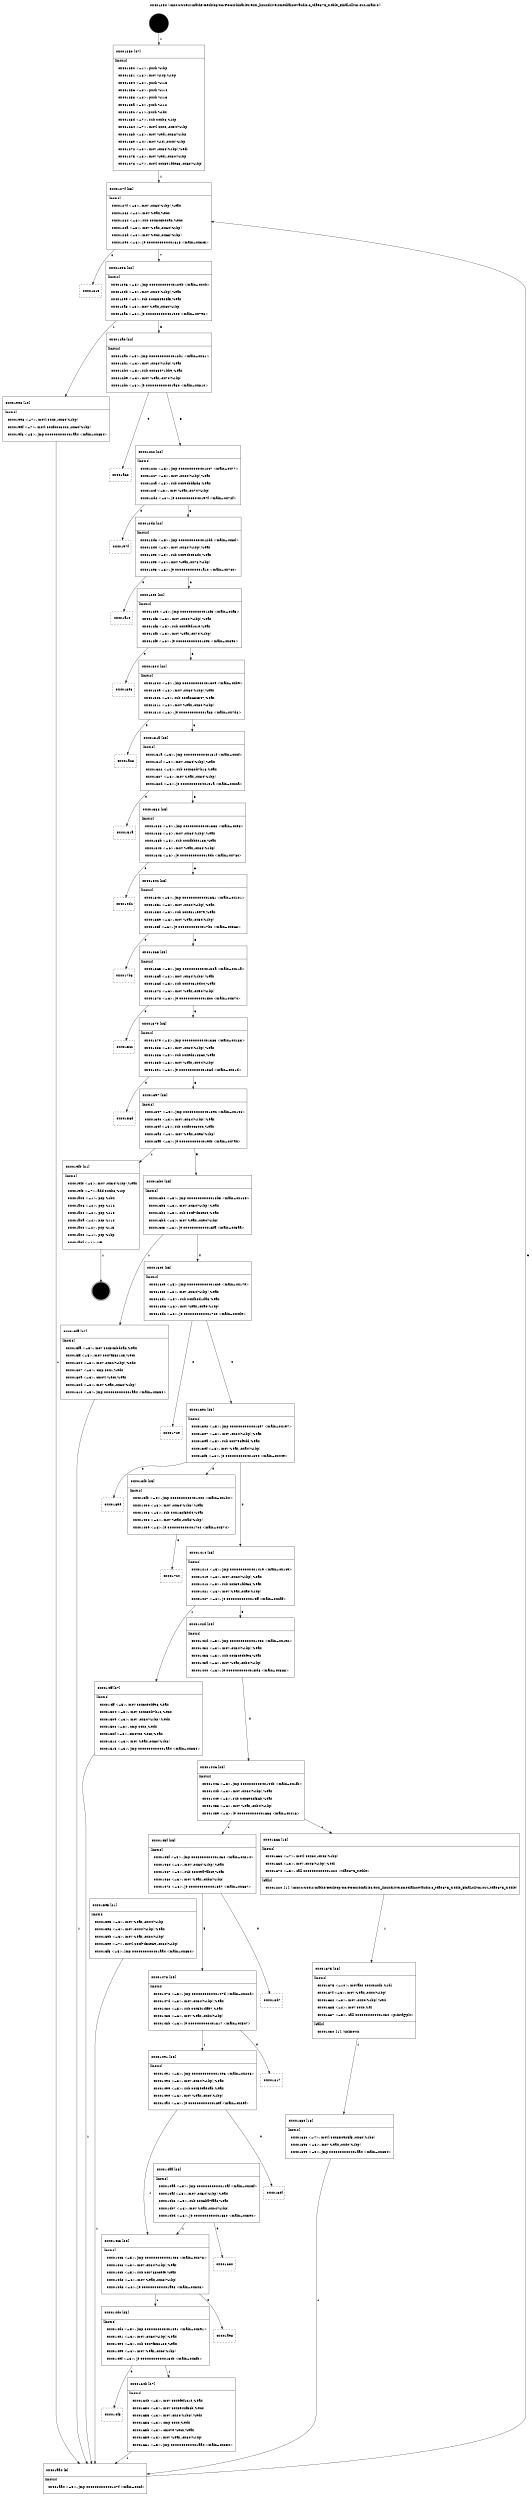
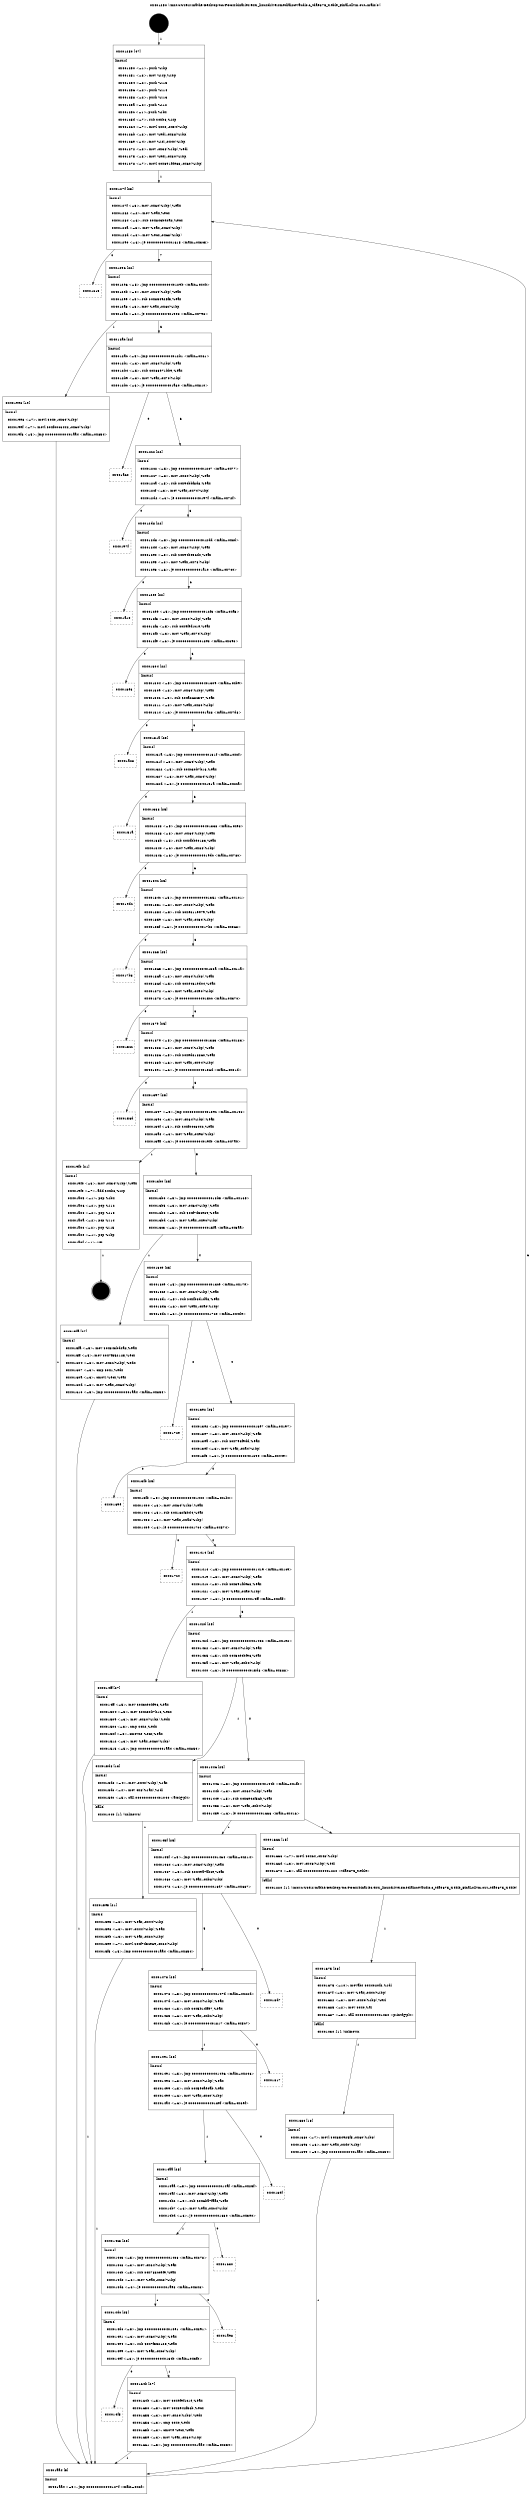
edge "0x4013e2 [25]" -> "0x401414 [25]": now "0x4013fb [25]" -> "0x401414 [25]"
node "0x4015d8 [13]": added
edge "0x401491 [25]" -> "0x4014c3 [25]": now "0x401491 [25]" -> "0x4014aa [25]"
